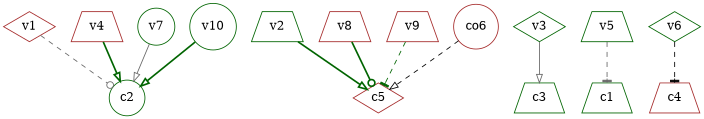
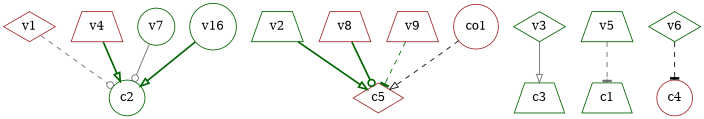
node "v10": label "v10" -> "v16"
node "co6": label "co6" -> "co1"
edge "v7" -> "c2": arrowhead onormal -> odot
node "c4": shape trapezium -> circle
